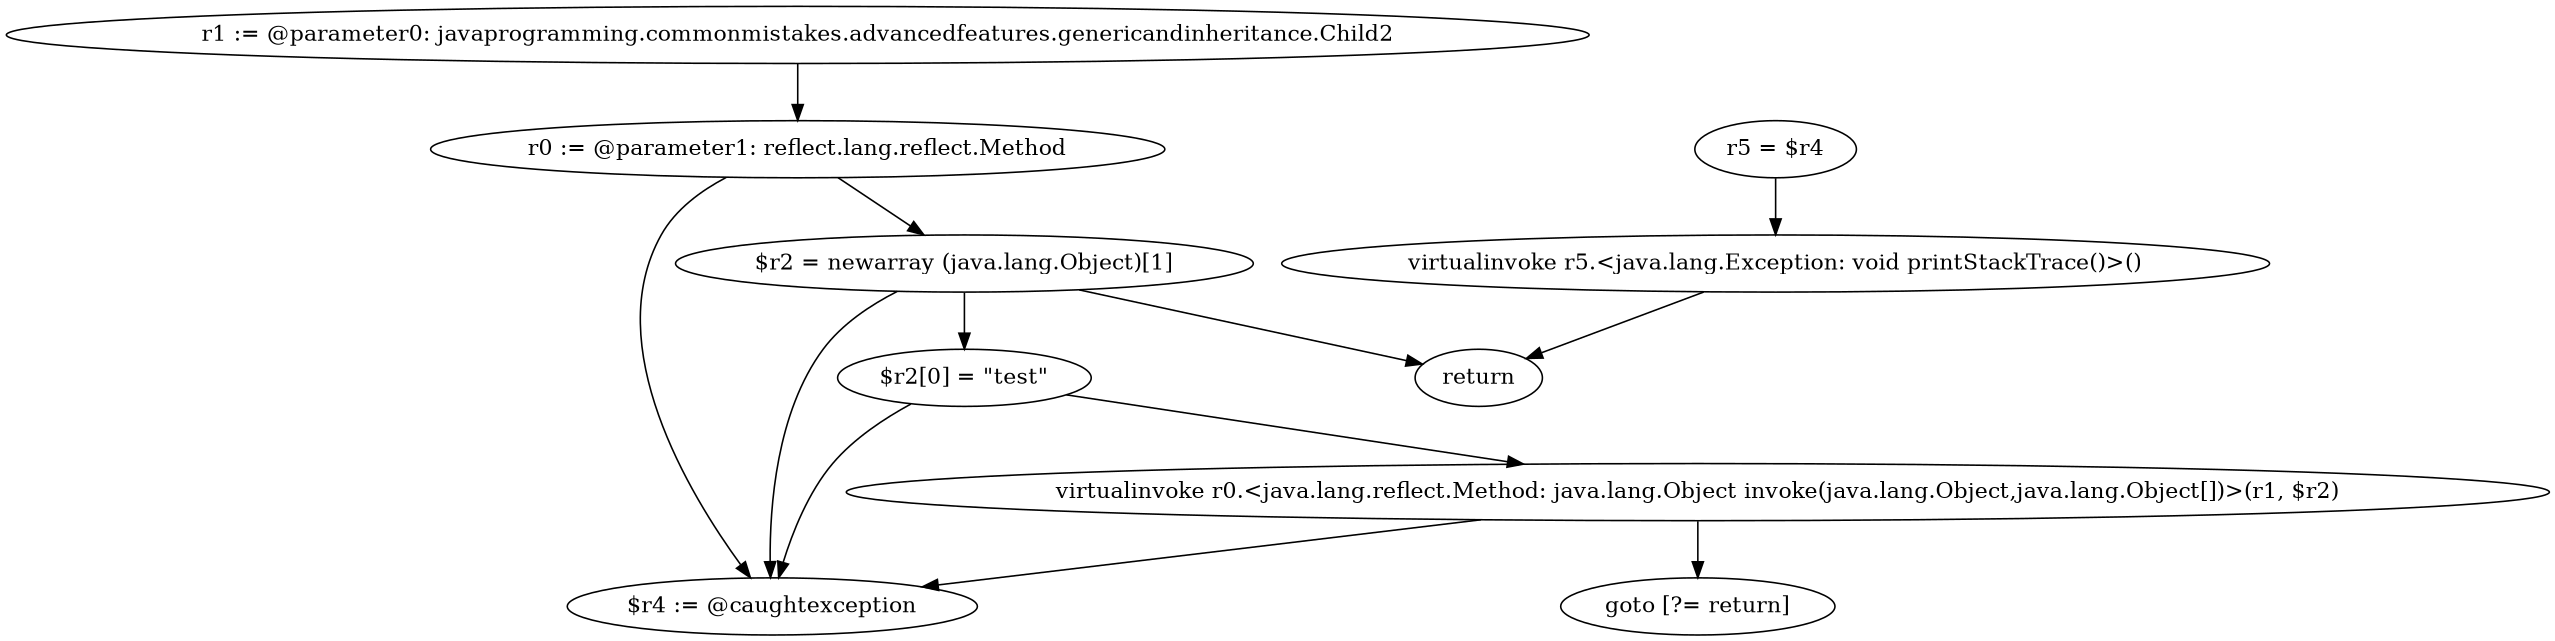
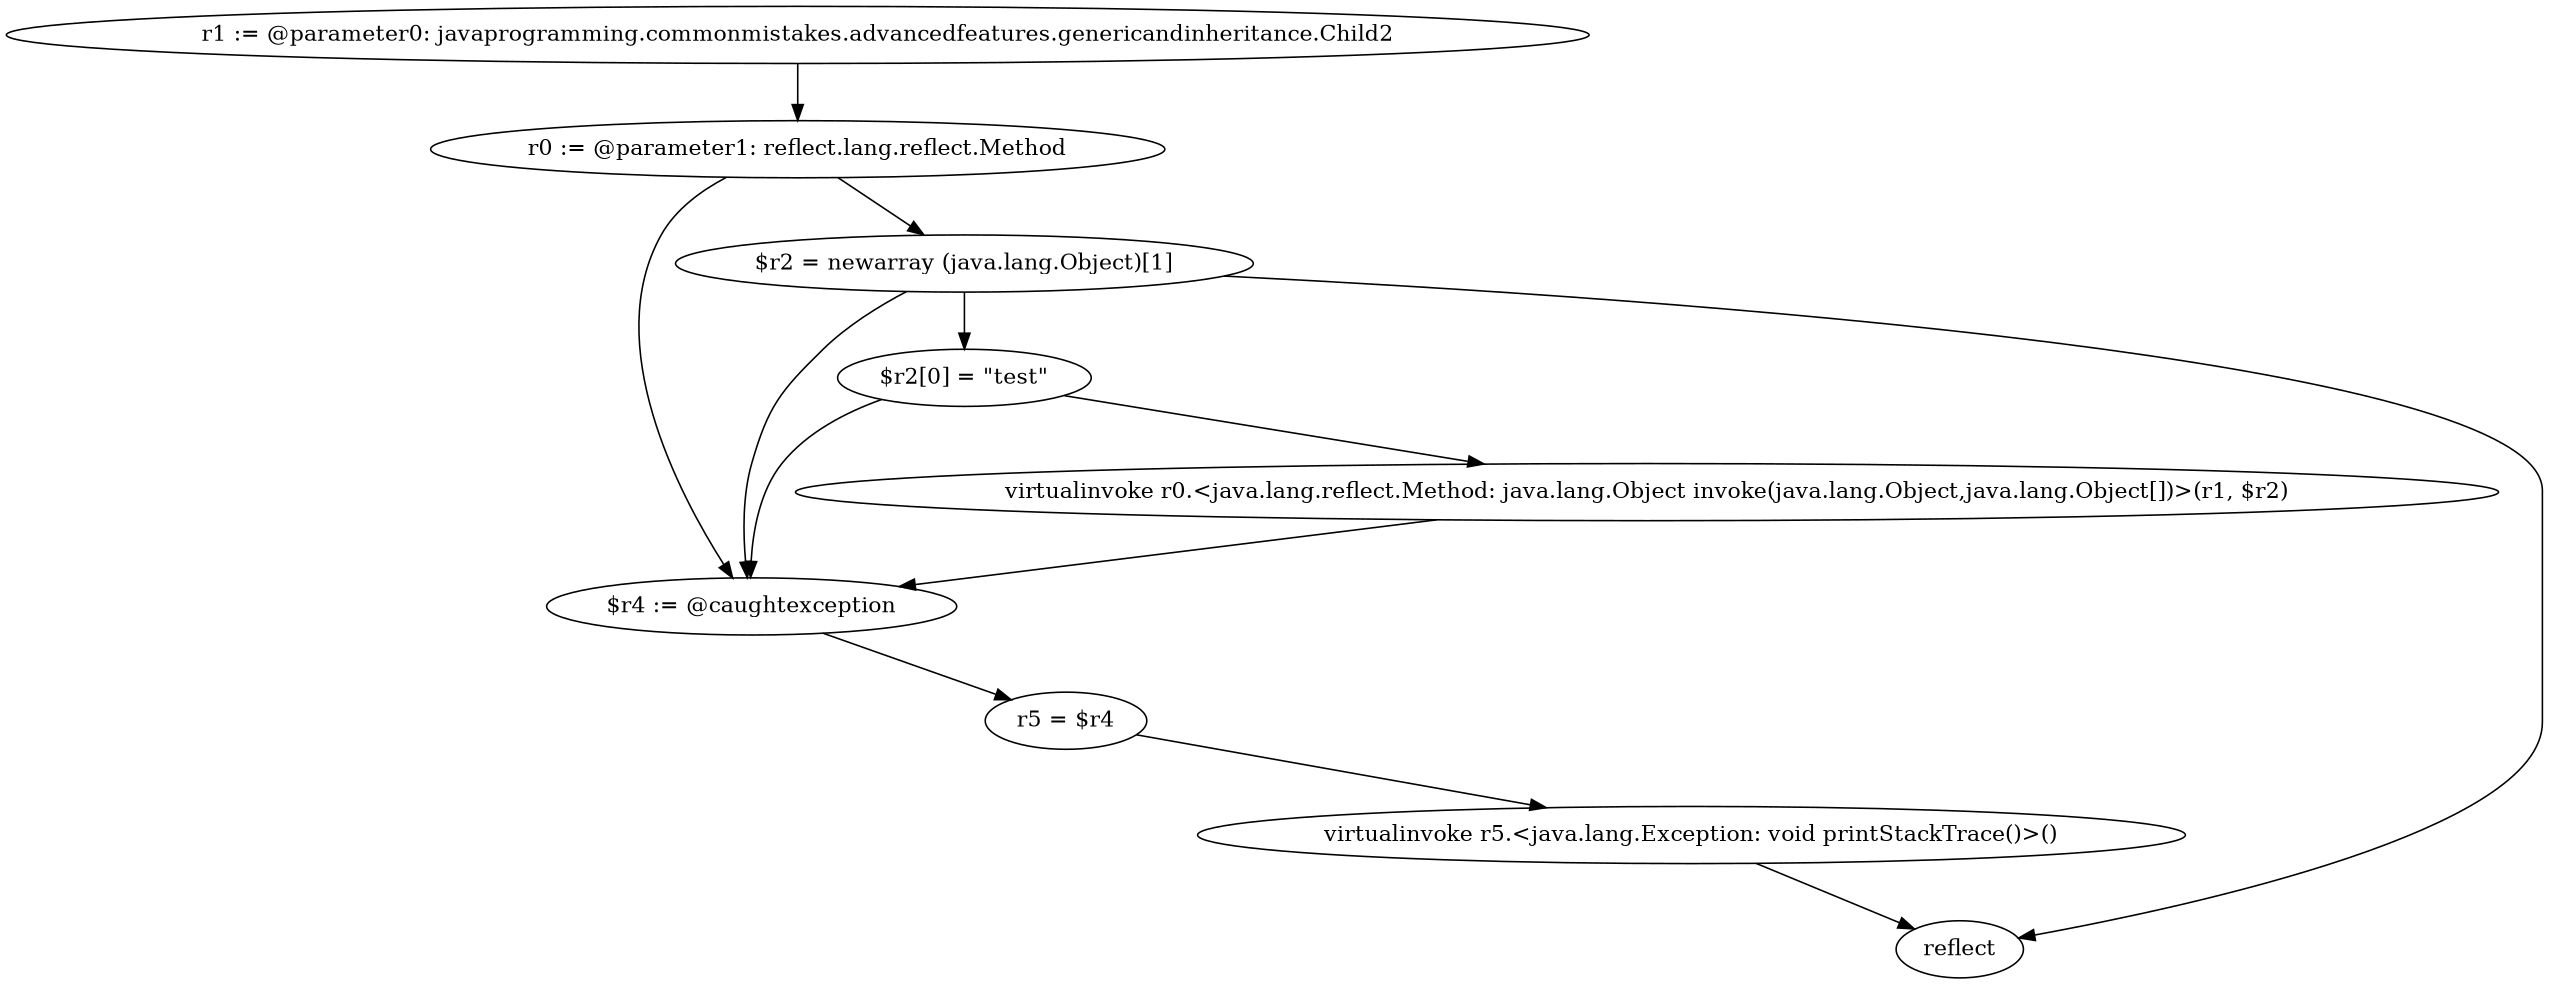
node "return": label "return" -> "reflect"
node "goto [?= return]": removed
edge "$r4 := @caughtexception" -> "r5 = $r4": added
